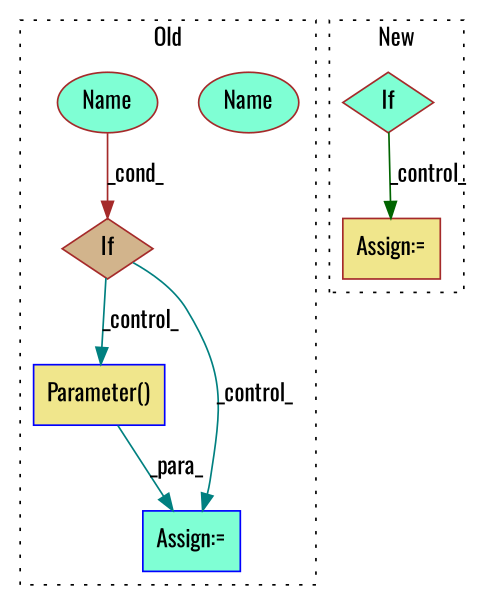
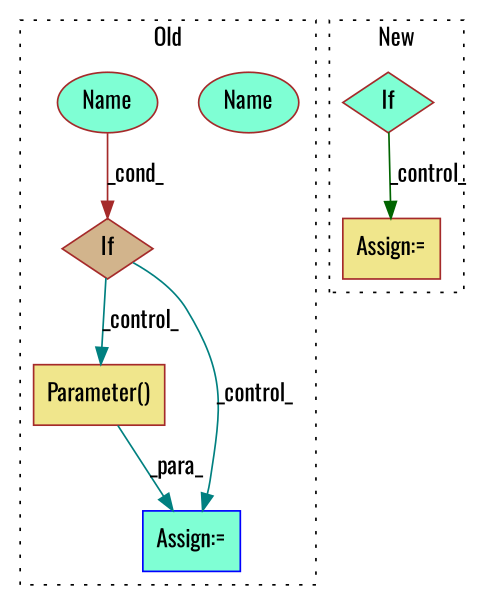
node "Parameter()": color blue -> brown
